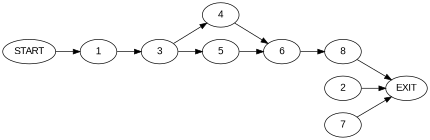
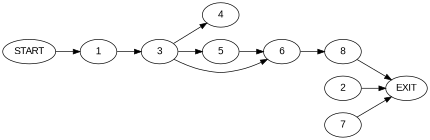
edge "4" -> "6": now "3" -> "6"
